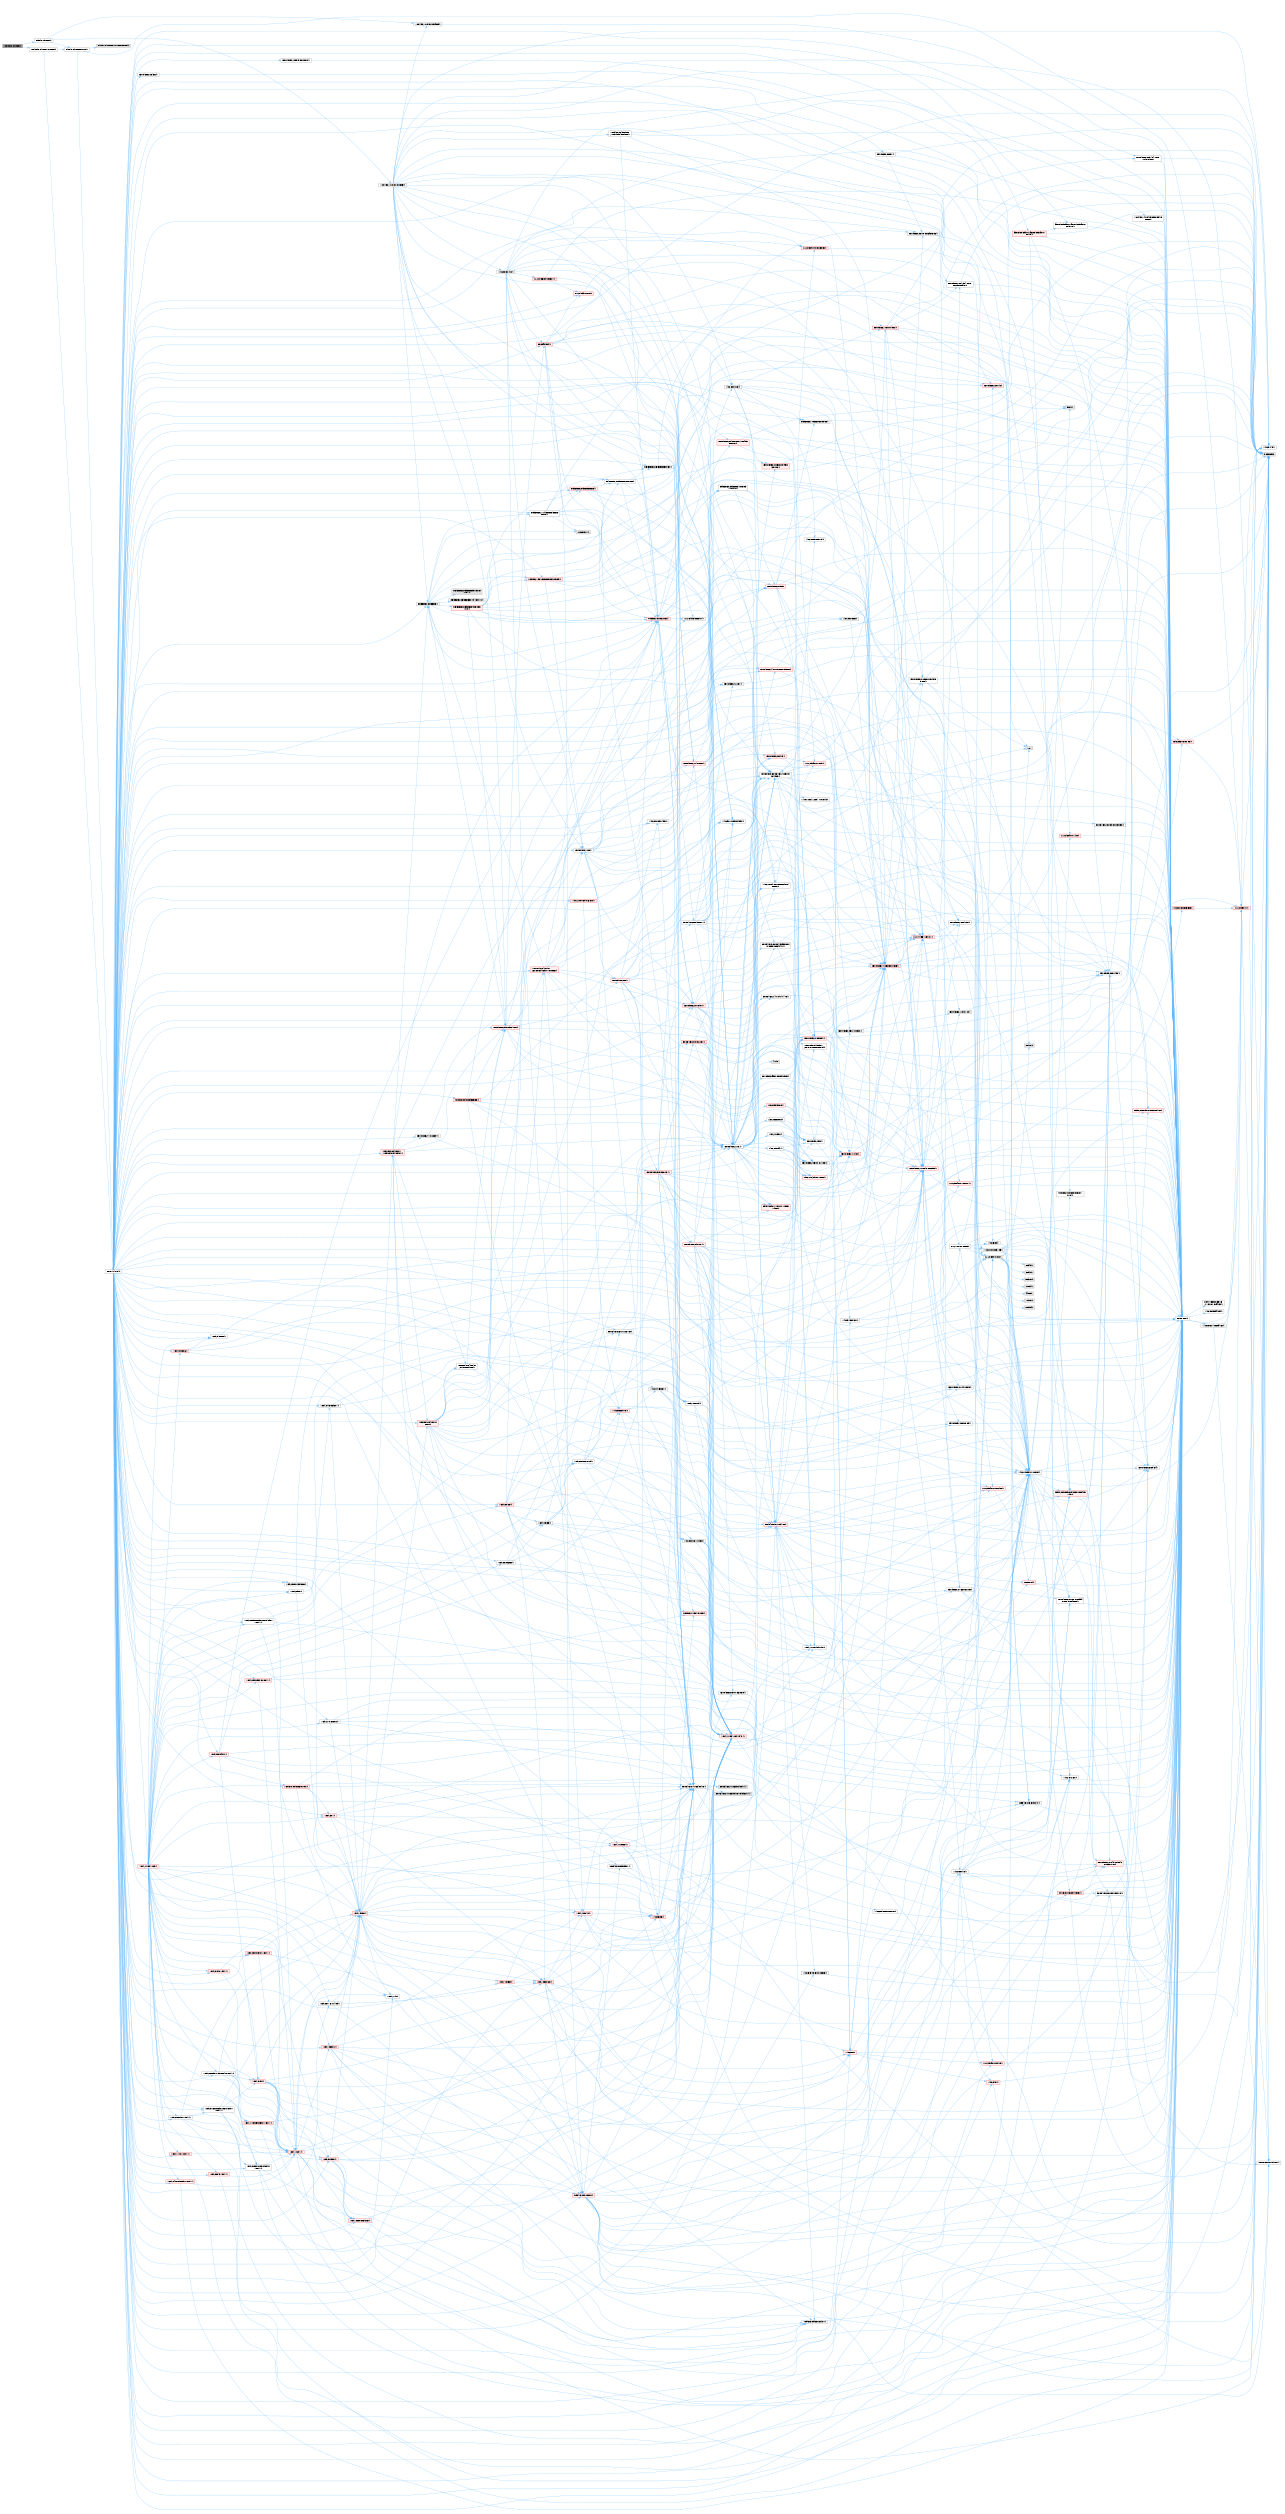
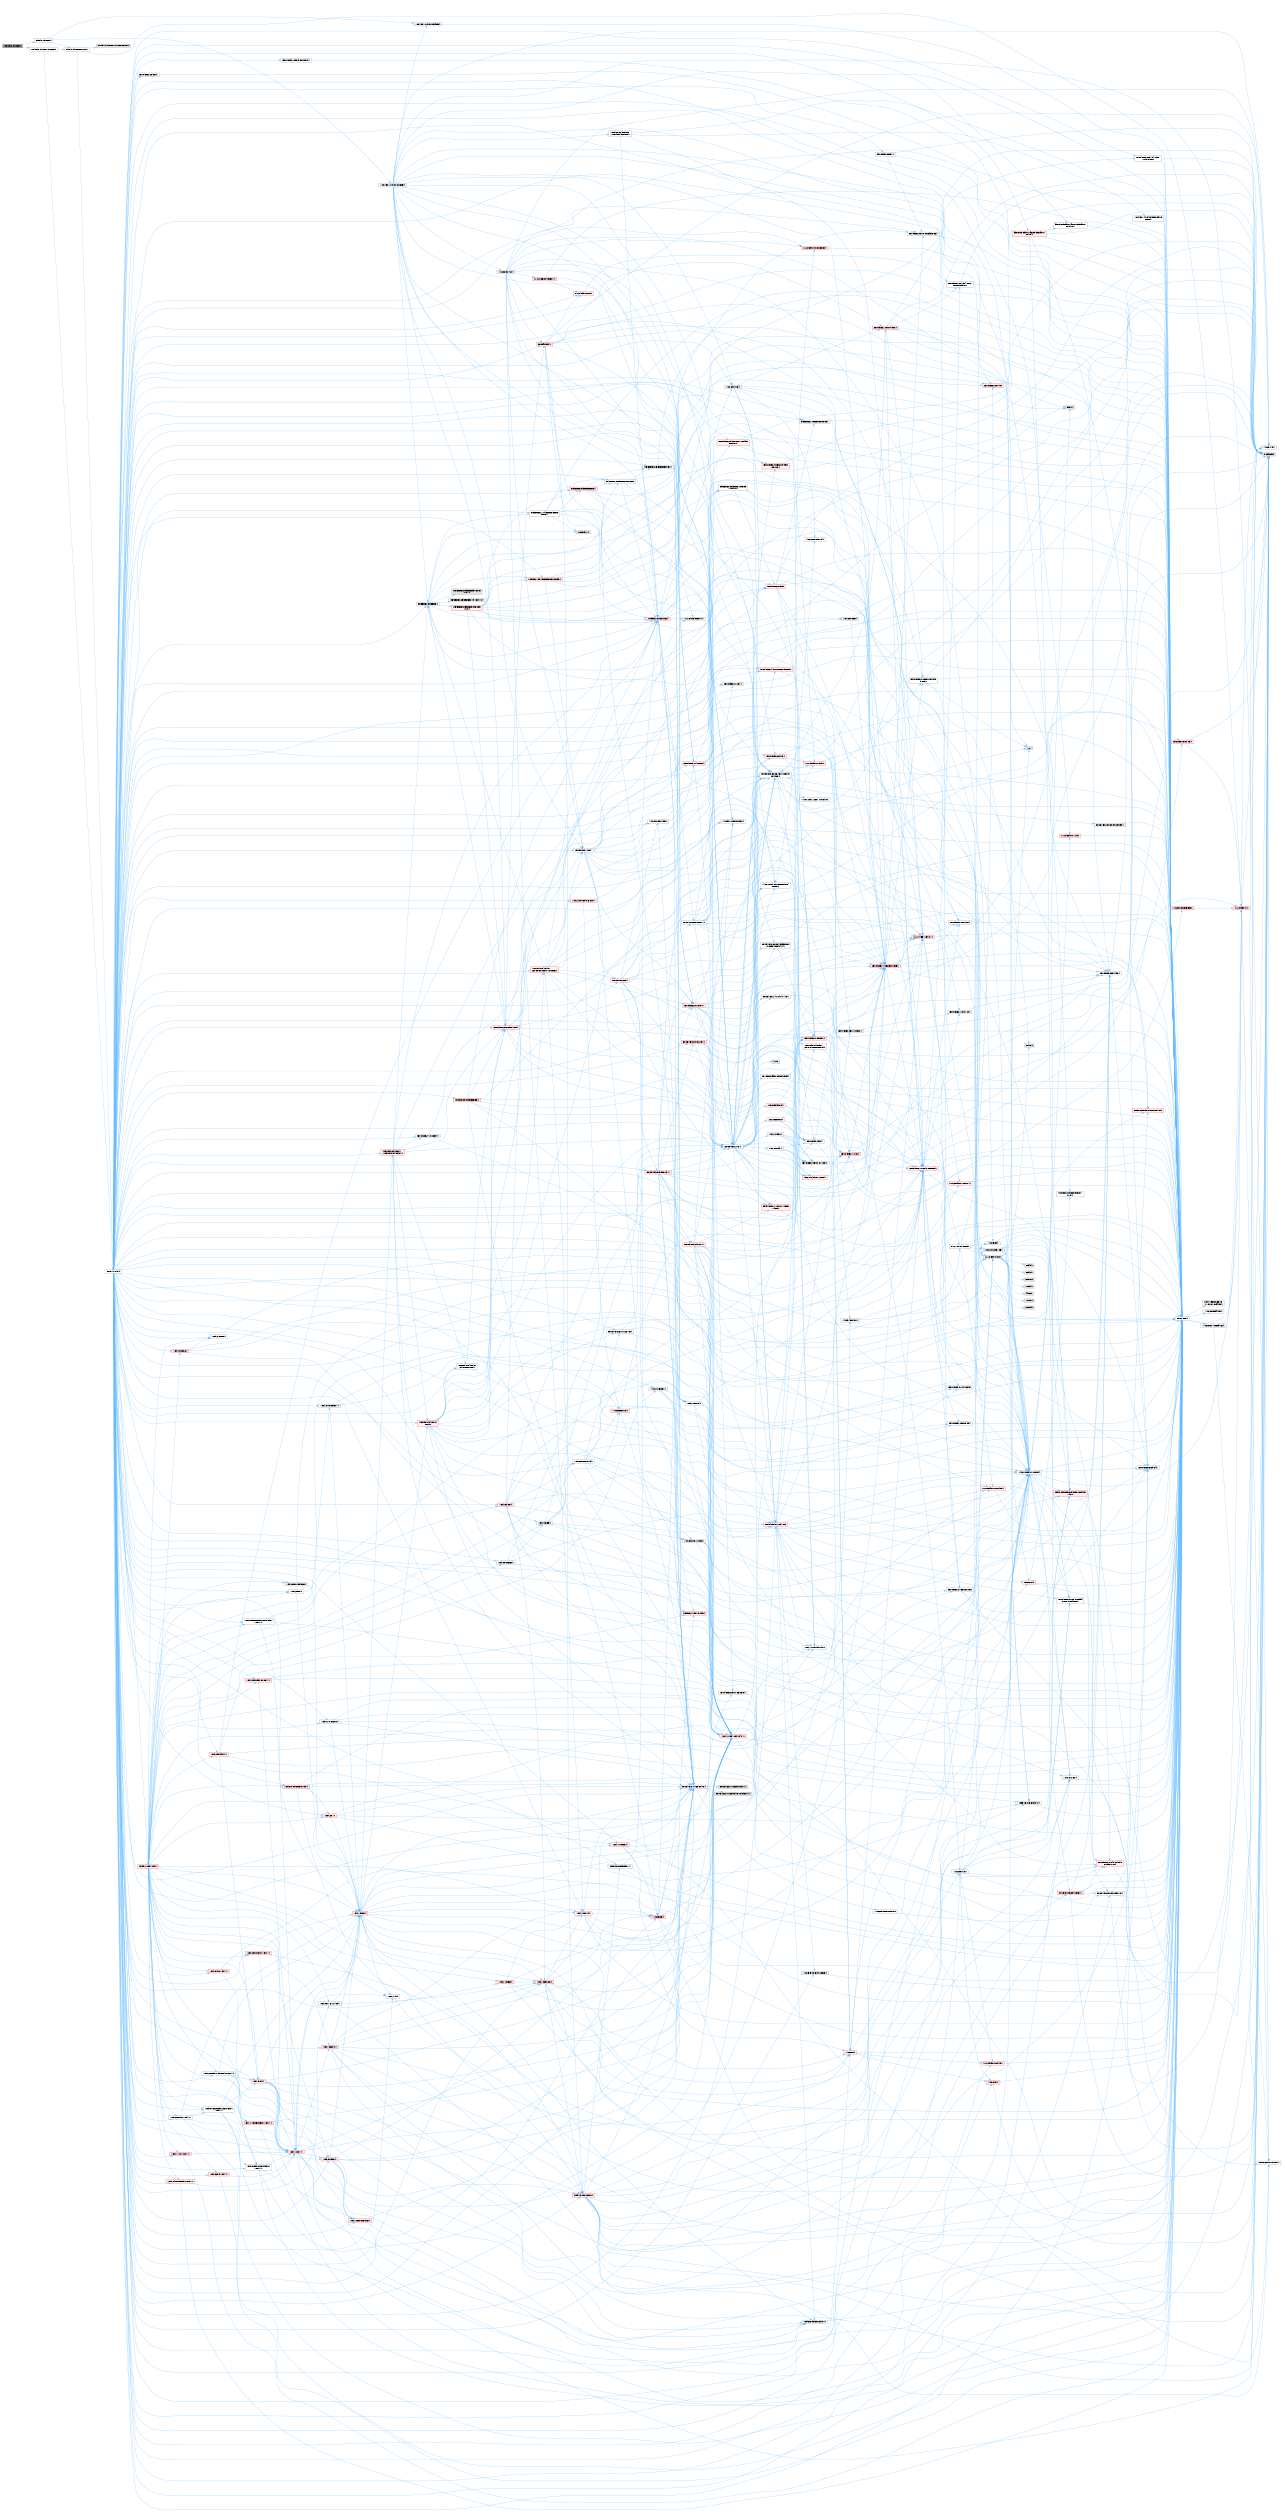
node "Math/UnrealMath.h": label "Math/UnrealMath.h" -> "Parse/UnrealMath.h"
edge "Math/Box.h" -> "Math/Vector2D.h": now "Math/Vector4.h" -> "Math/Vector2D.h"
